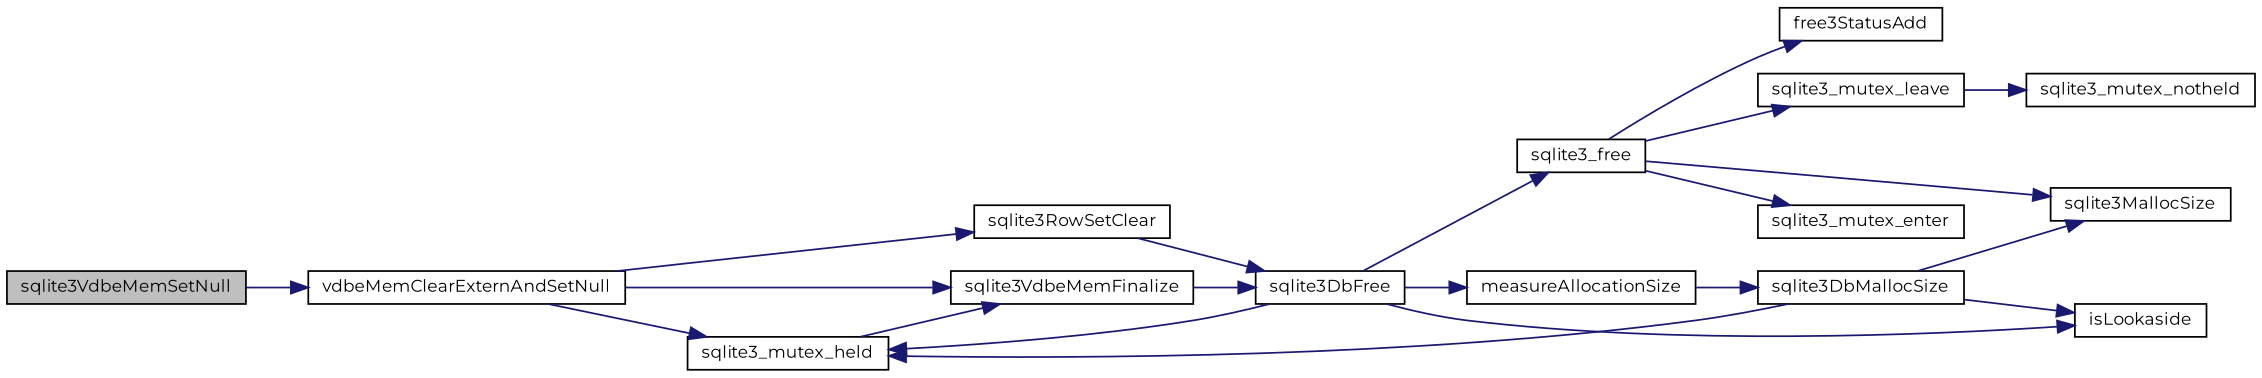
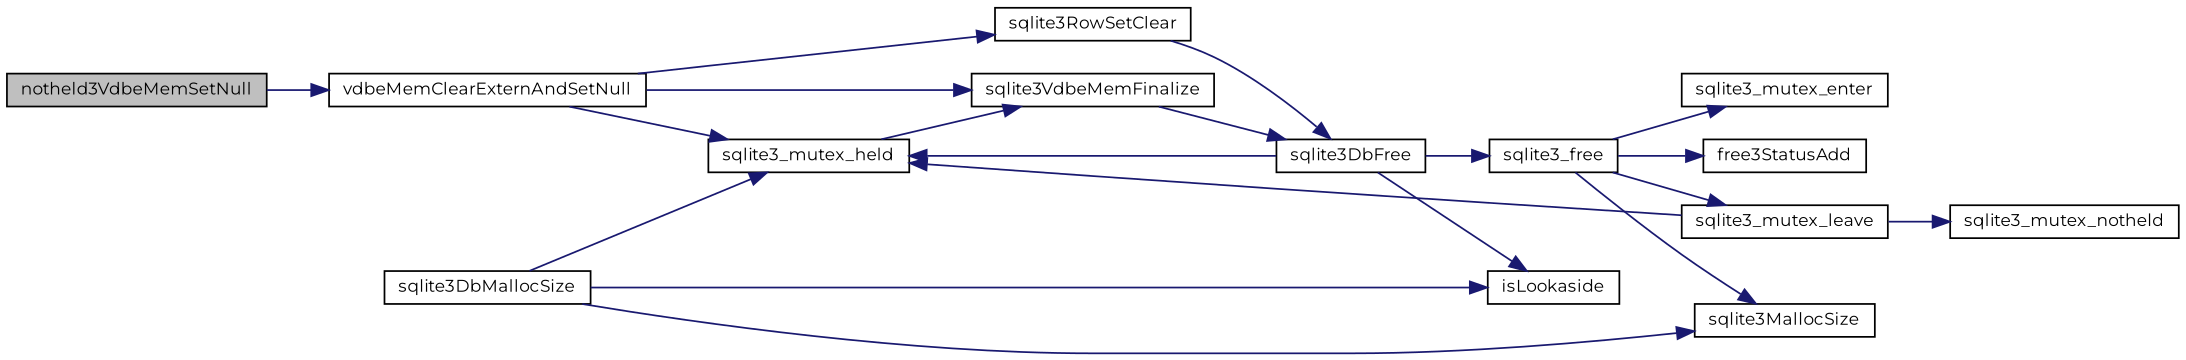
edge "sqlite3_mutex_leave" -> "sqlite3_mutex_held": added
node "sqlite3VdbeMemSetNull": label "sqlite3VdbeMemSetNull" -> "notheld3VdbeMemSetNull"
node "measureAllocationSize": removed
